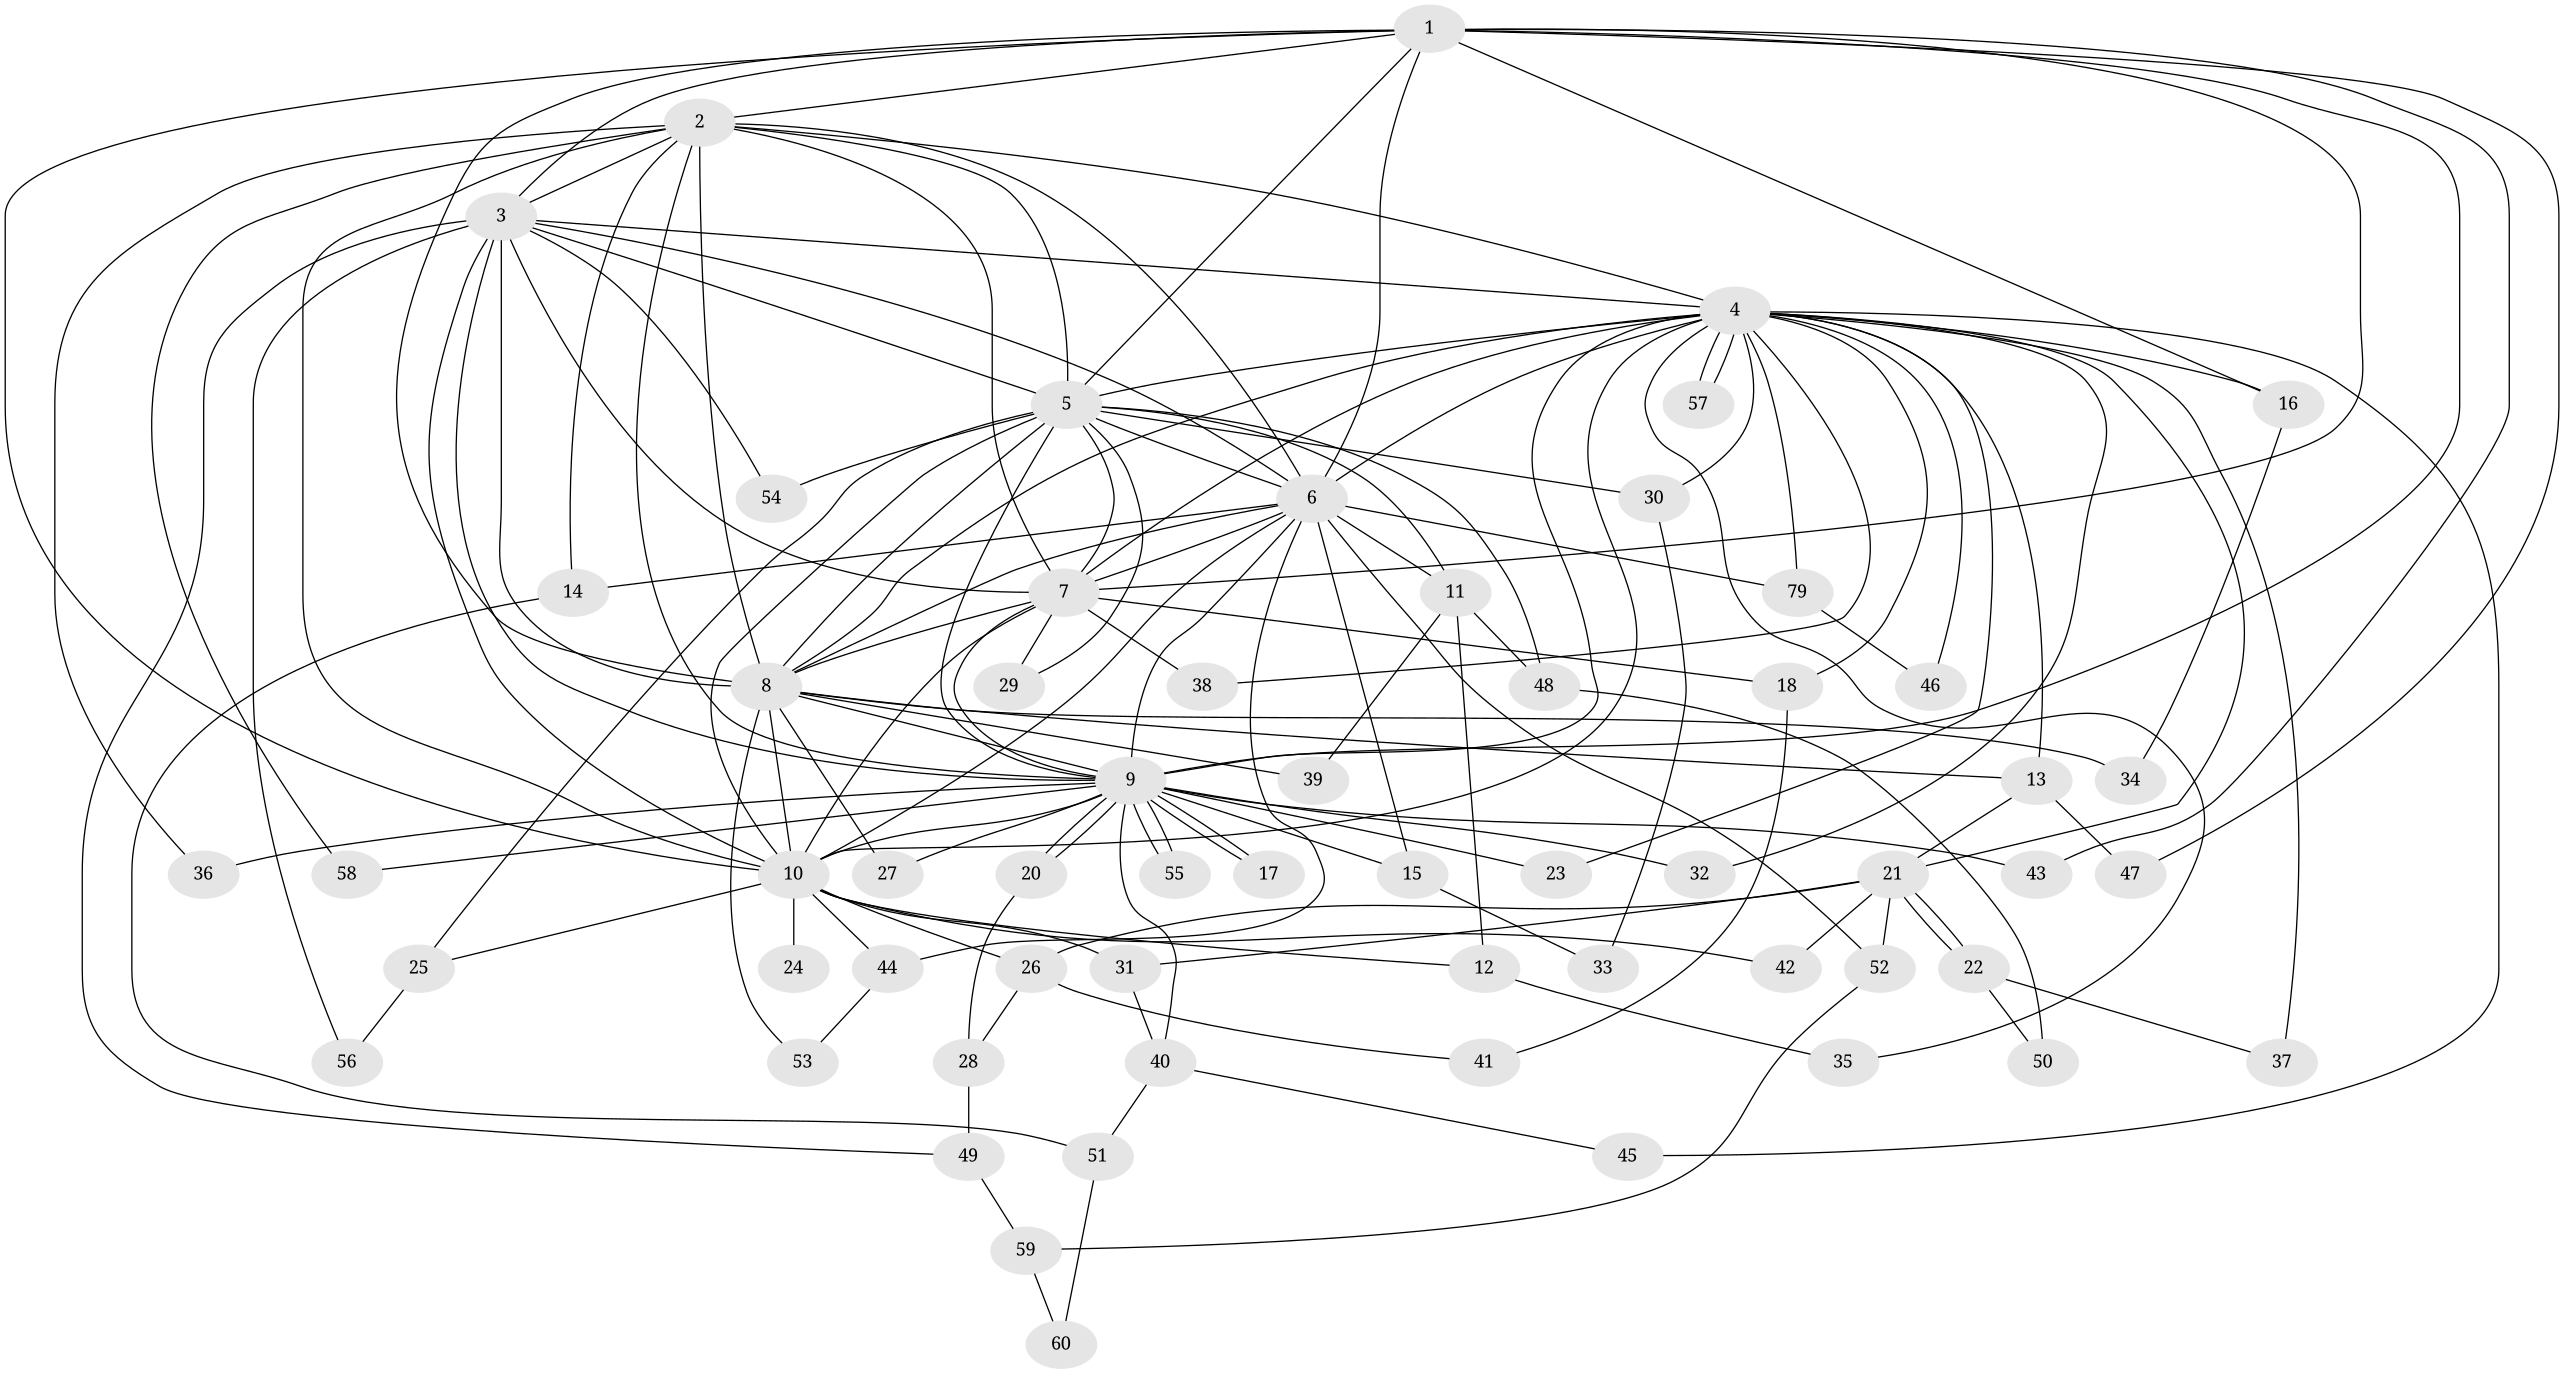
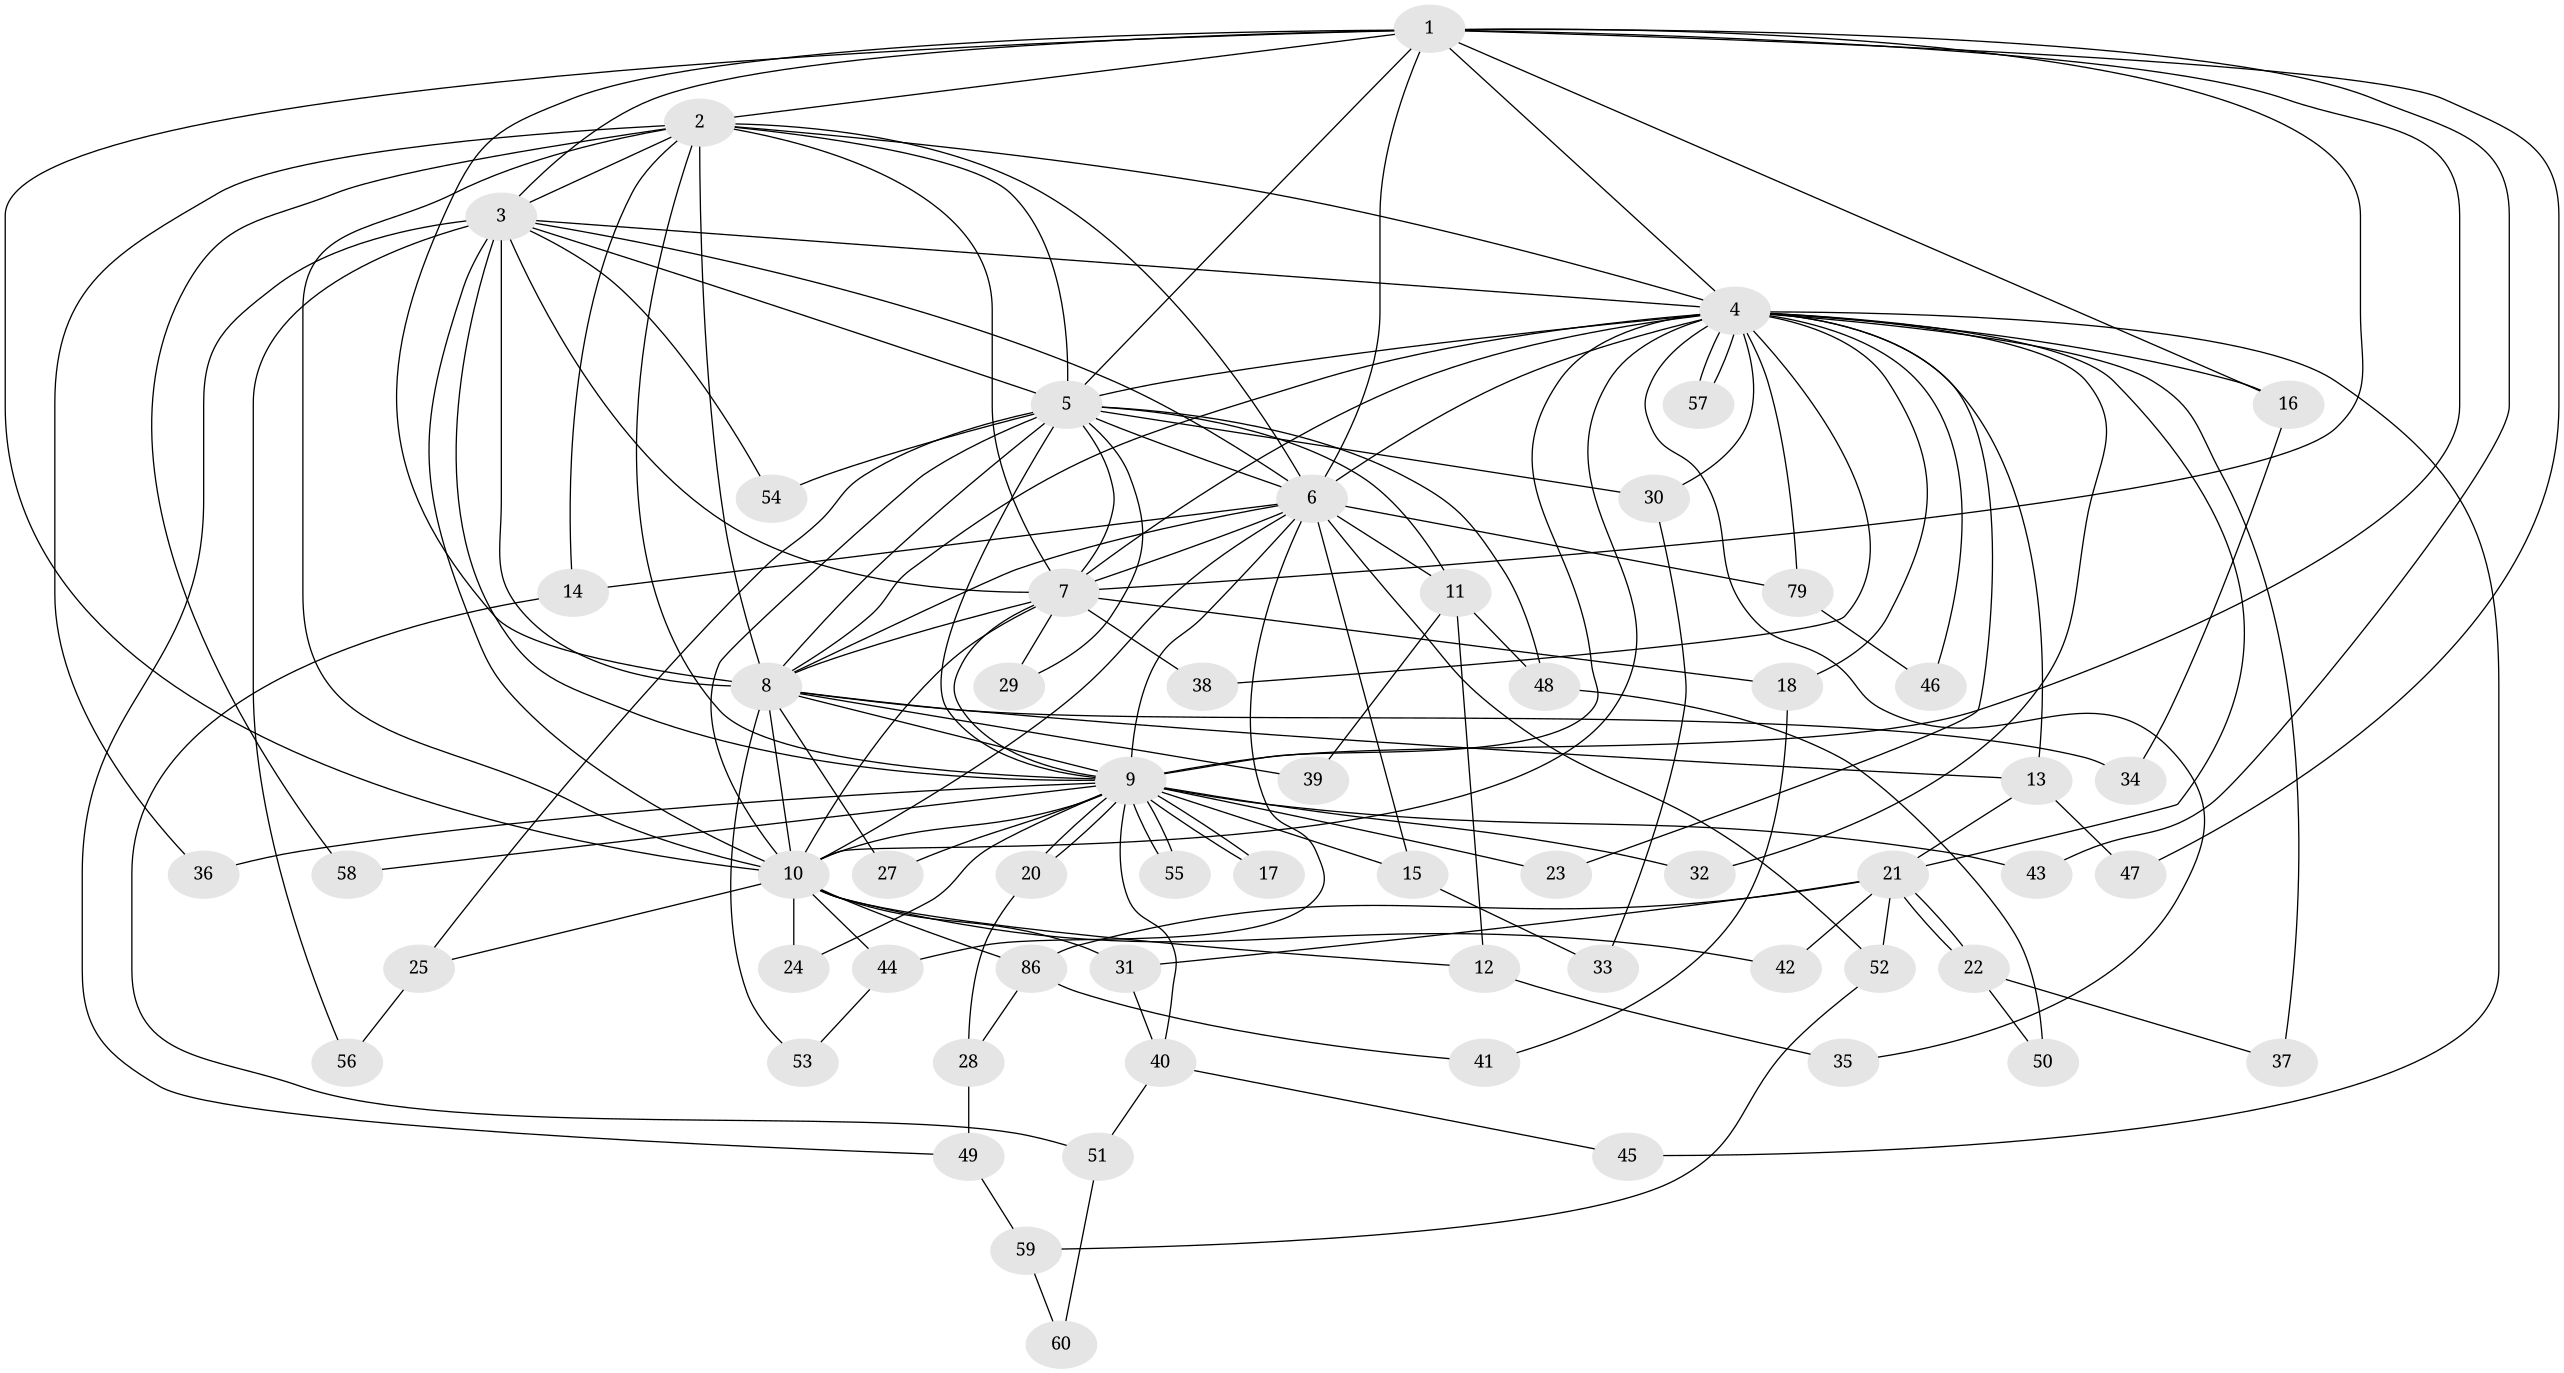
edge "1" -- "4": added
edge "9" -- "24": added
node "26": label "26" -> "86"
